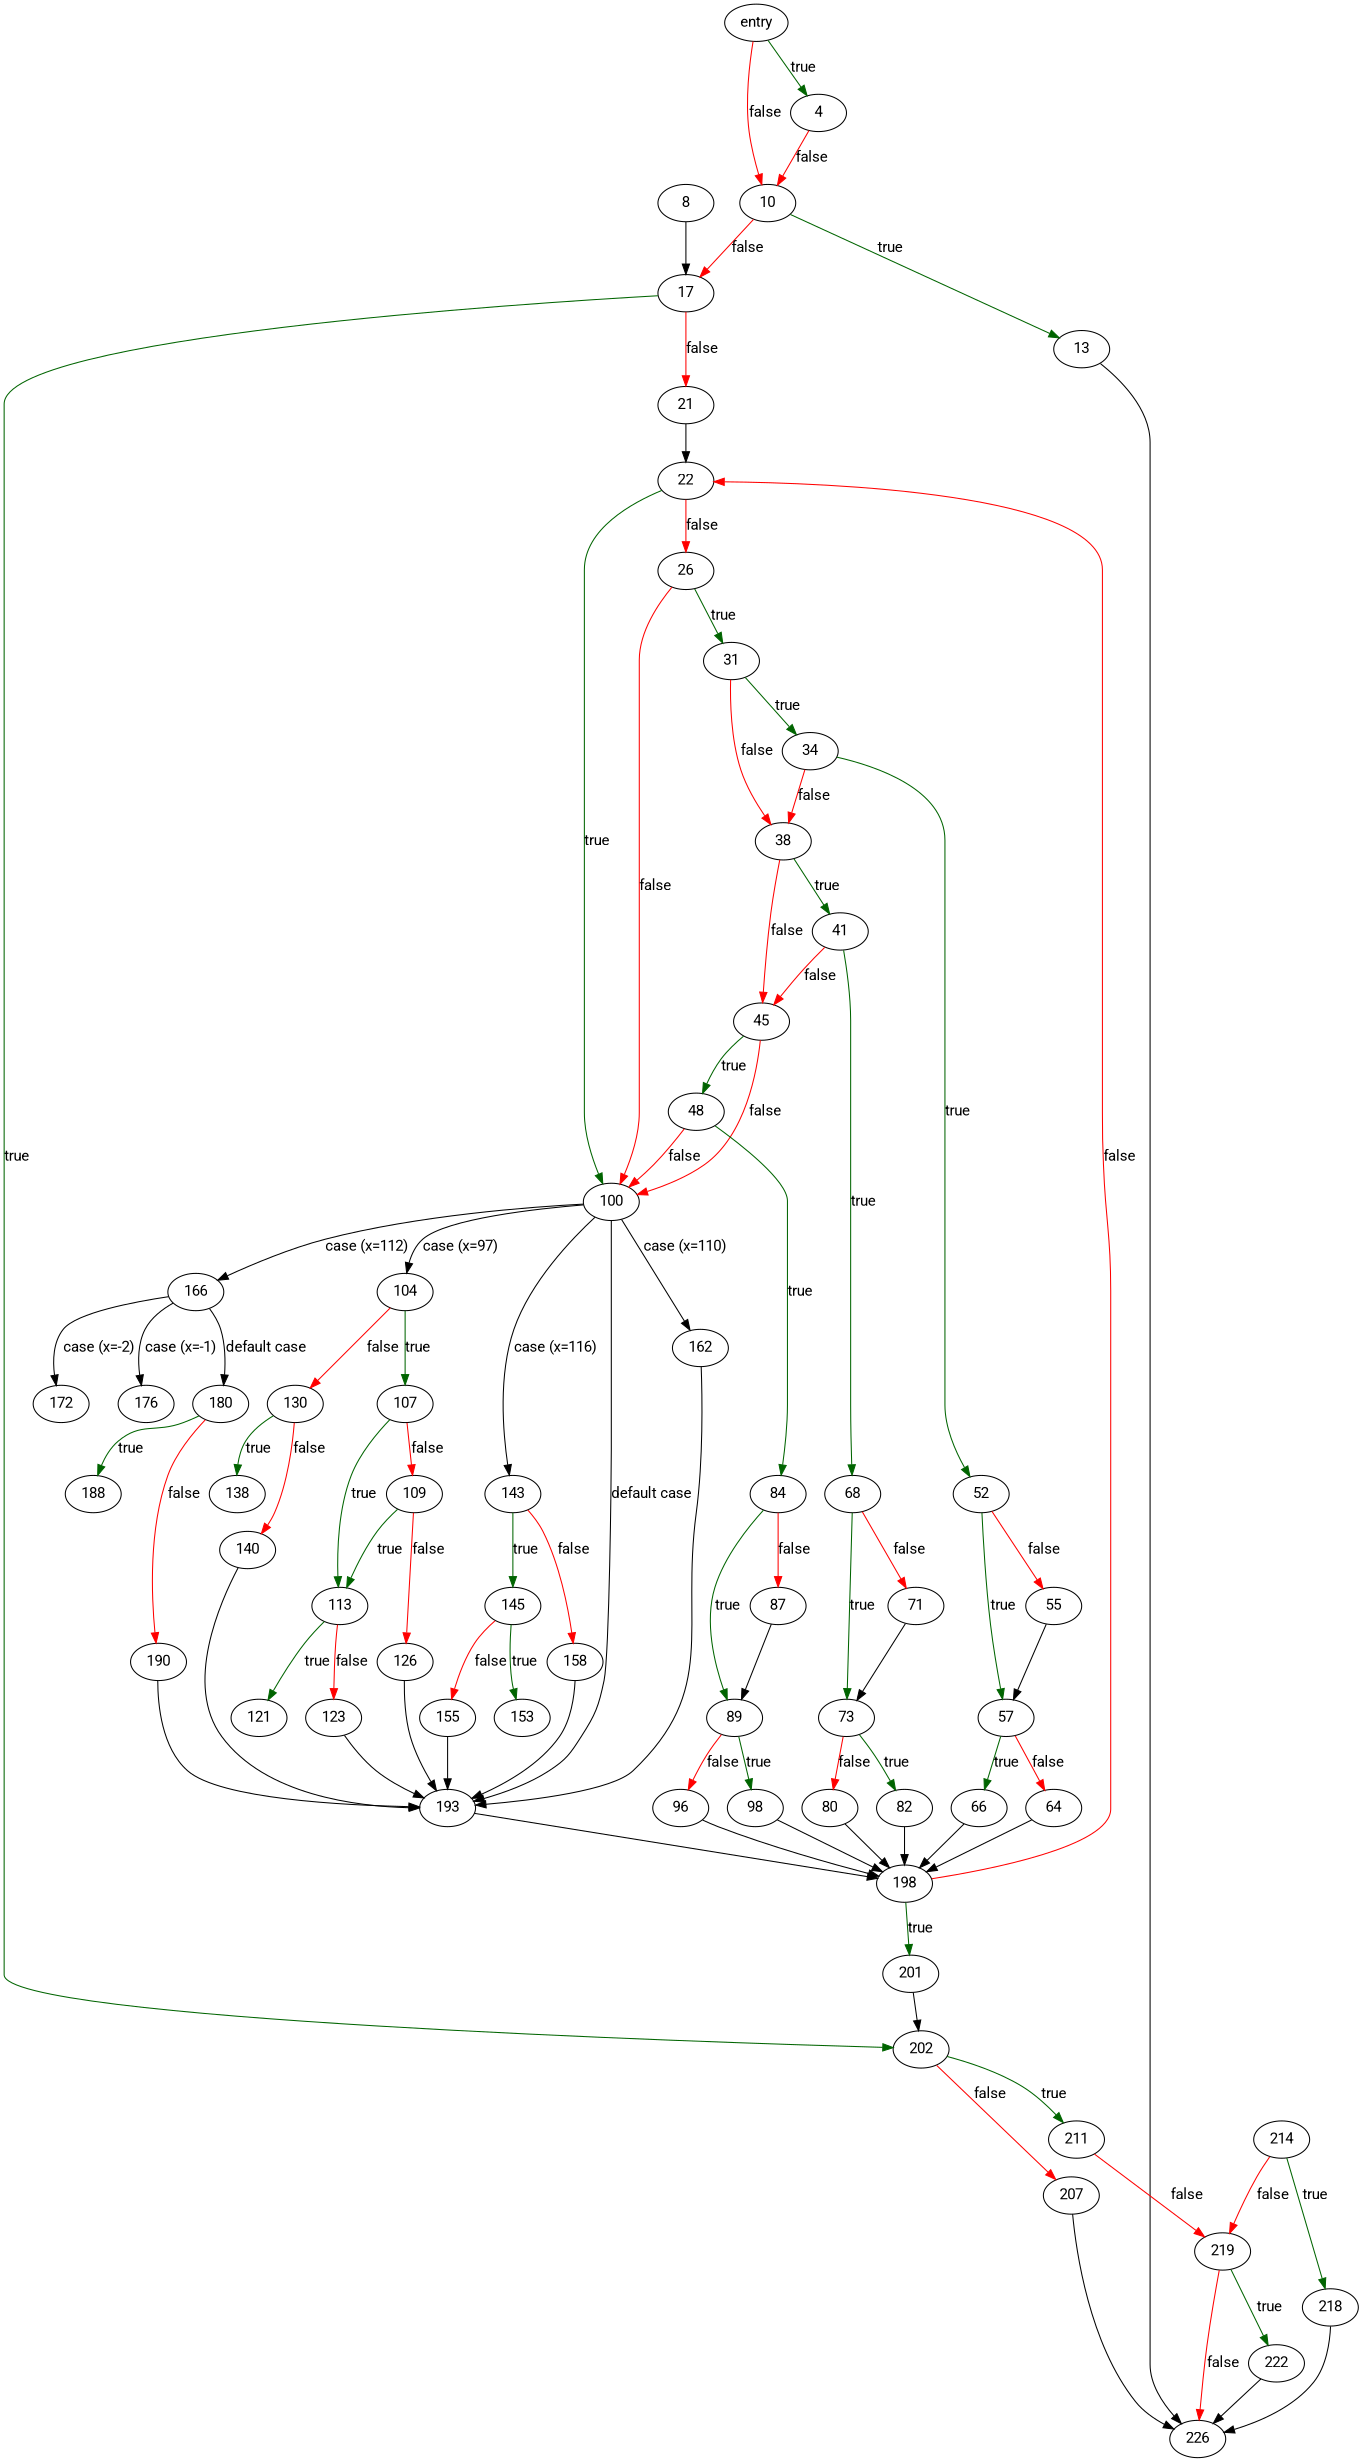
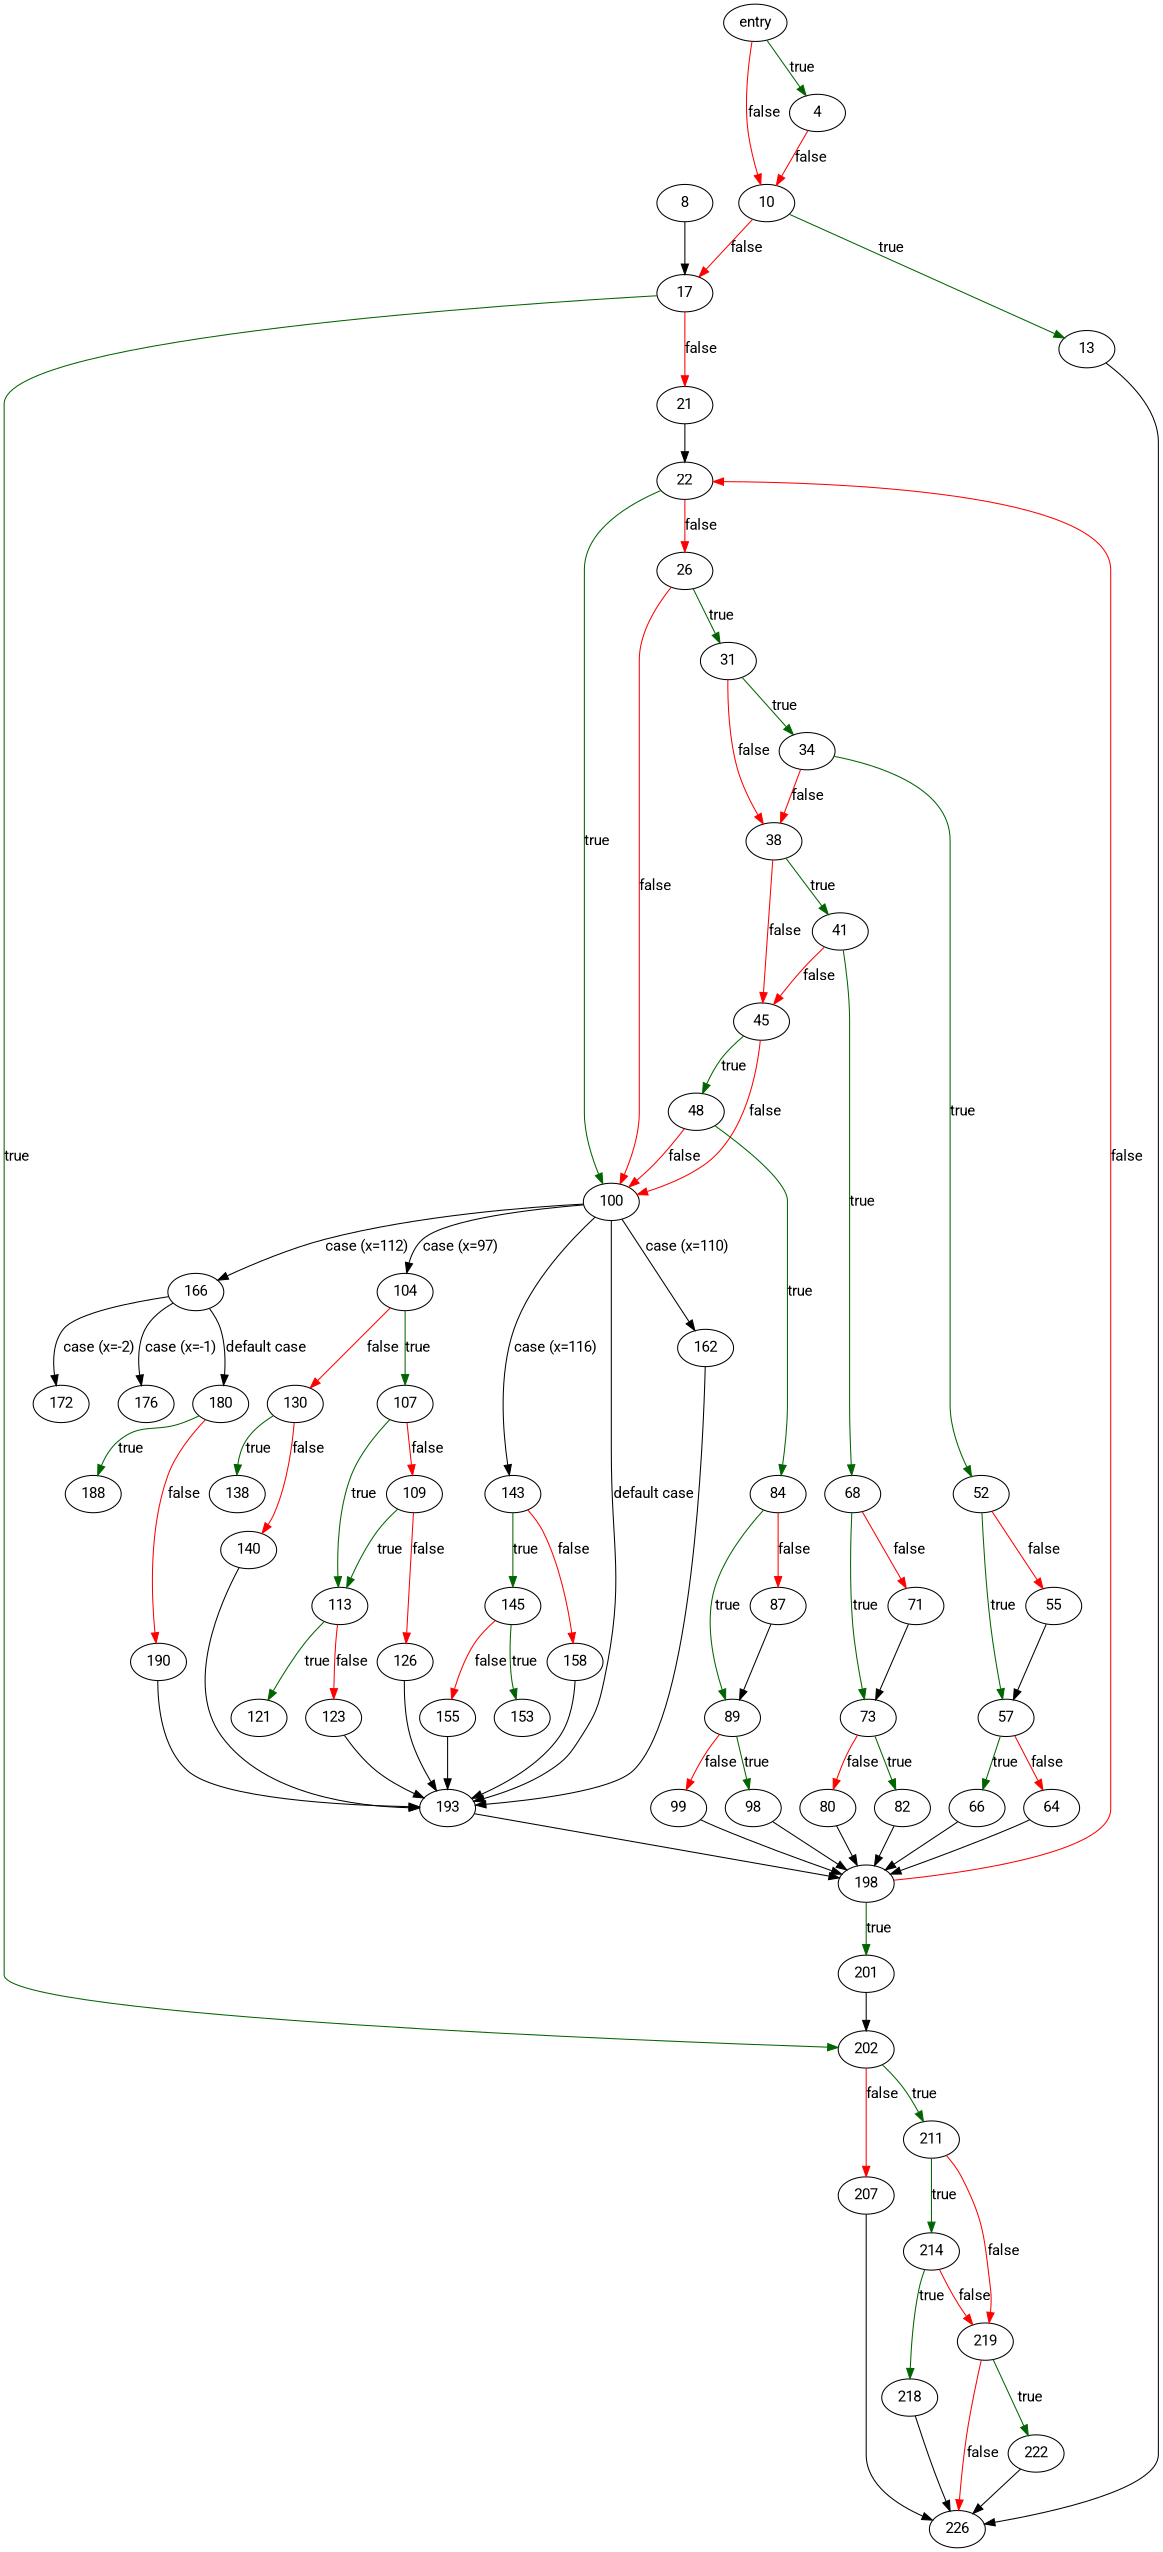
node "96": label "96" -> "99"
edge "211" -> "214": added, label "true"
